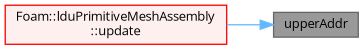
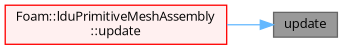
node "upperAddr": label "upperAddr" -> "update"
